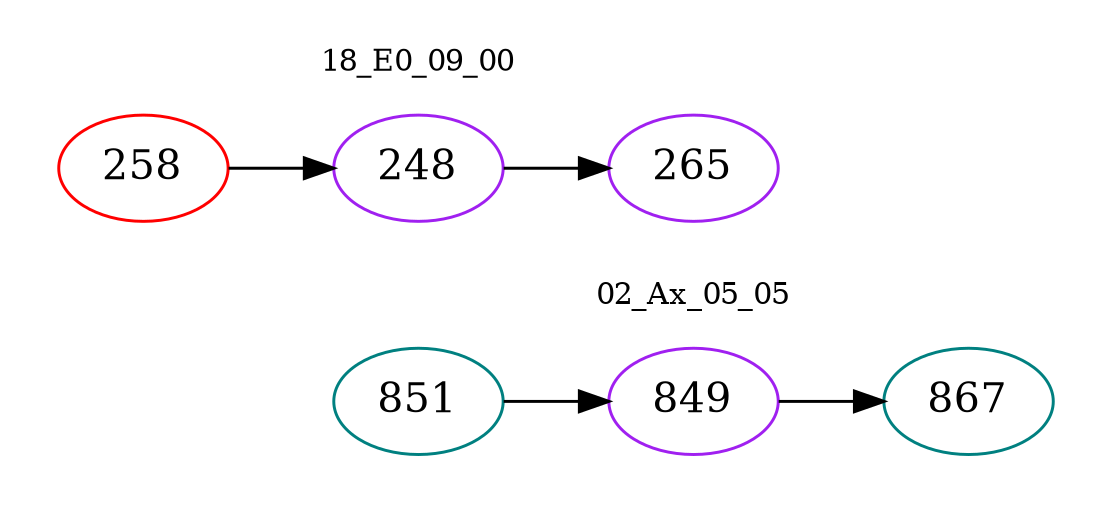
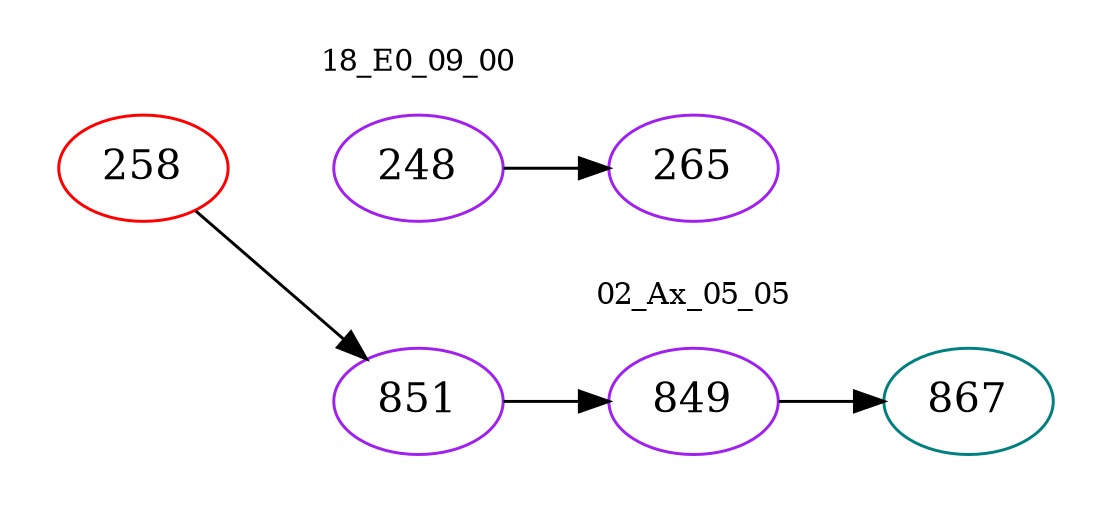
edge "258" -> "248": now "258" -> "851"
node "851": color teal -> purple
